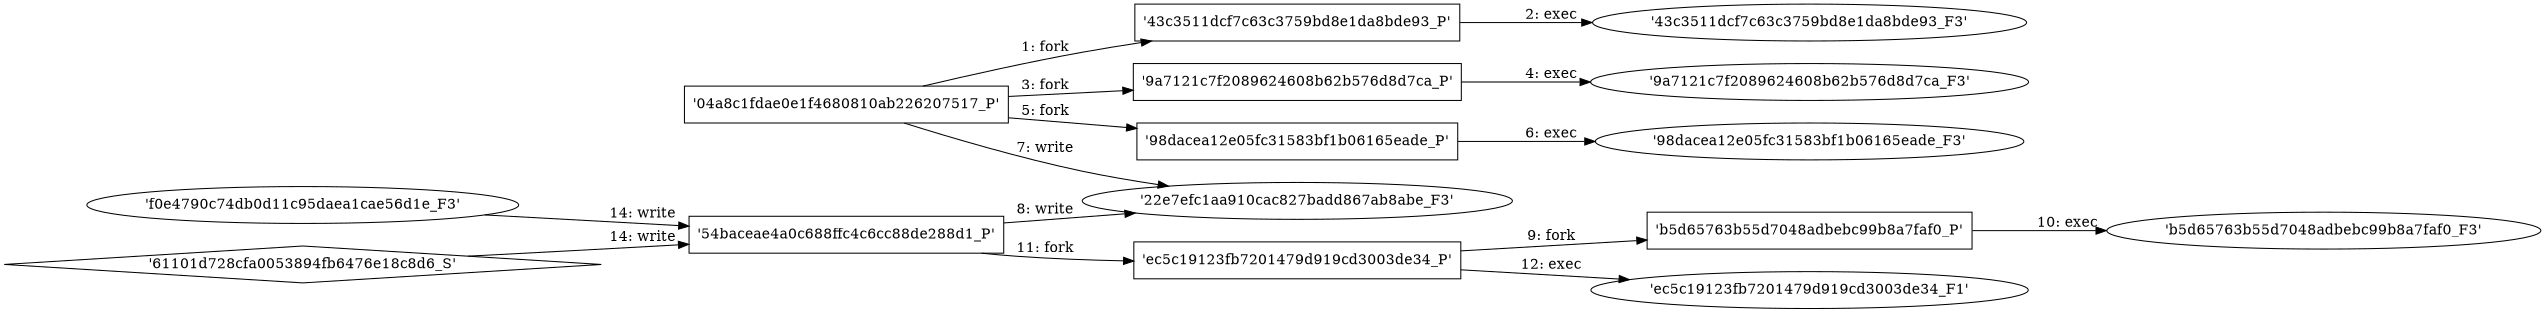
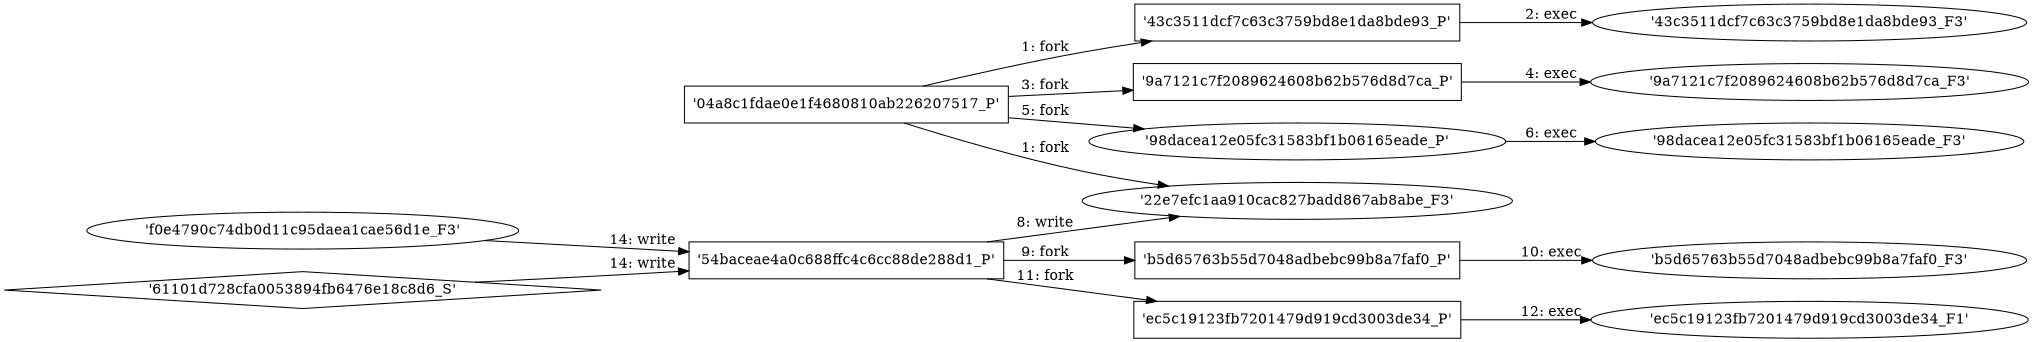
node "'98dacea12e05fc31583bf1b06165eade_P'": shape box -> ellipse
edge "'04a8c1fdae0e1f4680810ab226207517_P'" -> "'22e7efc1aa910cac827badd867ab8abe_F3'": label "7: write" -> "1: fork"
edge "'ec5c19123fb7201479d919cd3003de34_P'" -> "'b5d65763b55d7048adbebc99b8a7faf0_P'": now "'54baceae4a0c688ffc4c6cc88de288d1_P'" -> "'b5d65763b55d7048adbebc99b8a7faf0_P'"
